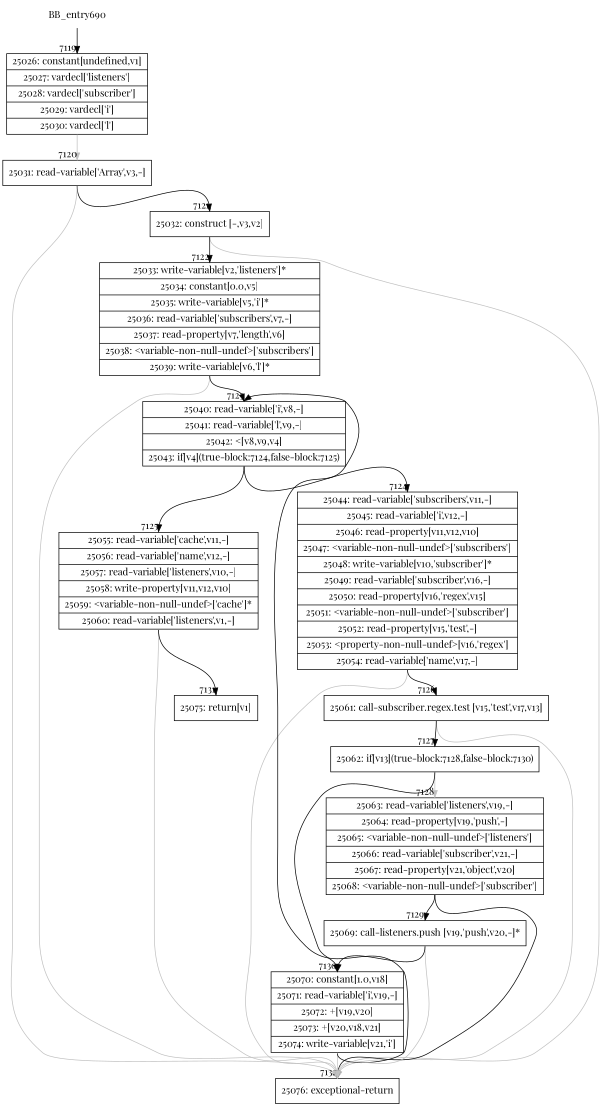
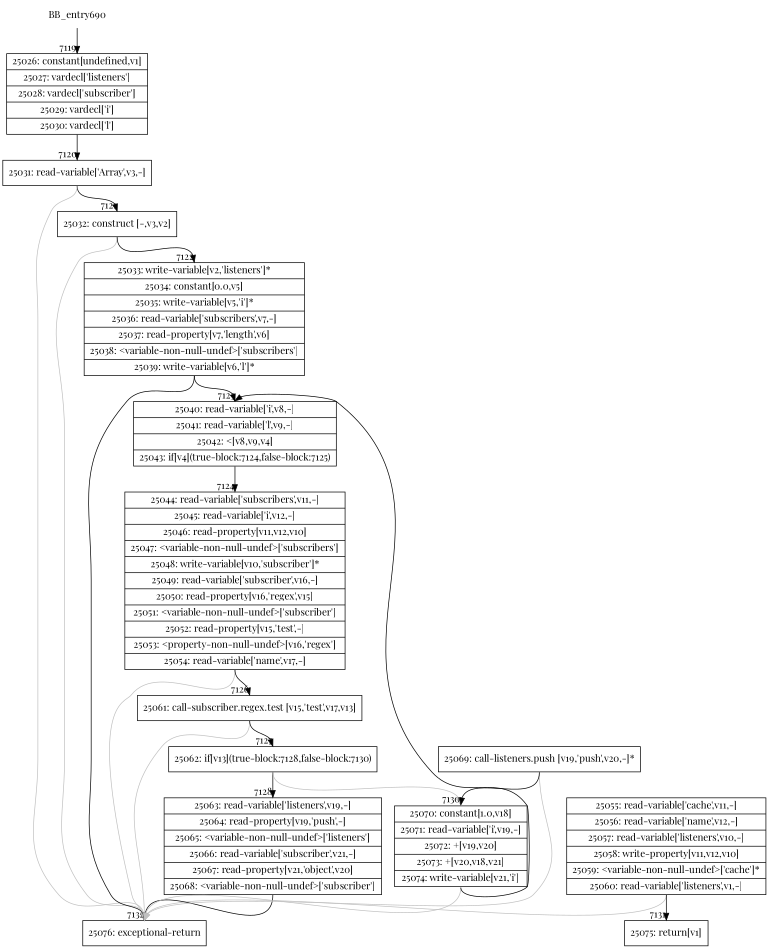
edge "25026: constant[undefined,v1]" -> "25031: read-variable['Array',v3,-]": color gray -> black
edge "25040: read-variable['i',v8,-]" -> "25055: read-variable['cache',v11,-]": removed
edge "25062: if[v13](true-block:7128,false-block:7130)" -> "25063: read-variable['listeners',v19,-]": color gray -> black
edge "25033: write-variable[v2,'listeners']*" -> "25076: exceptional-return": color gray -> black
edge "25062: if[v13](true-block:7128,false-block:7130)" -> "25070: constant[1.0,v18]": color black -> gray
edge "25063: read-variable['listeners',v19,-]" -> "25069: call-listeners.push [v19,'push',v20,-]*": removed
